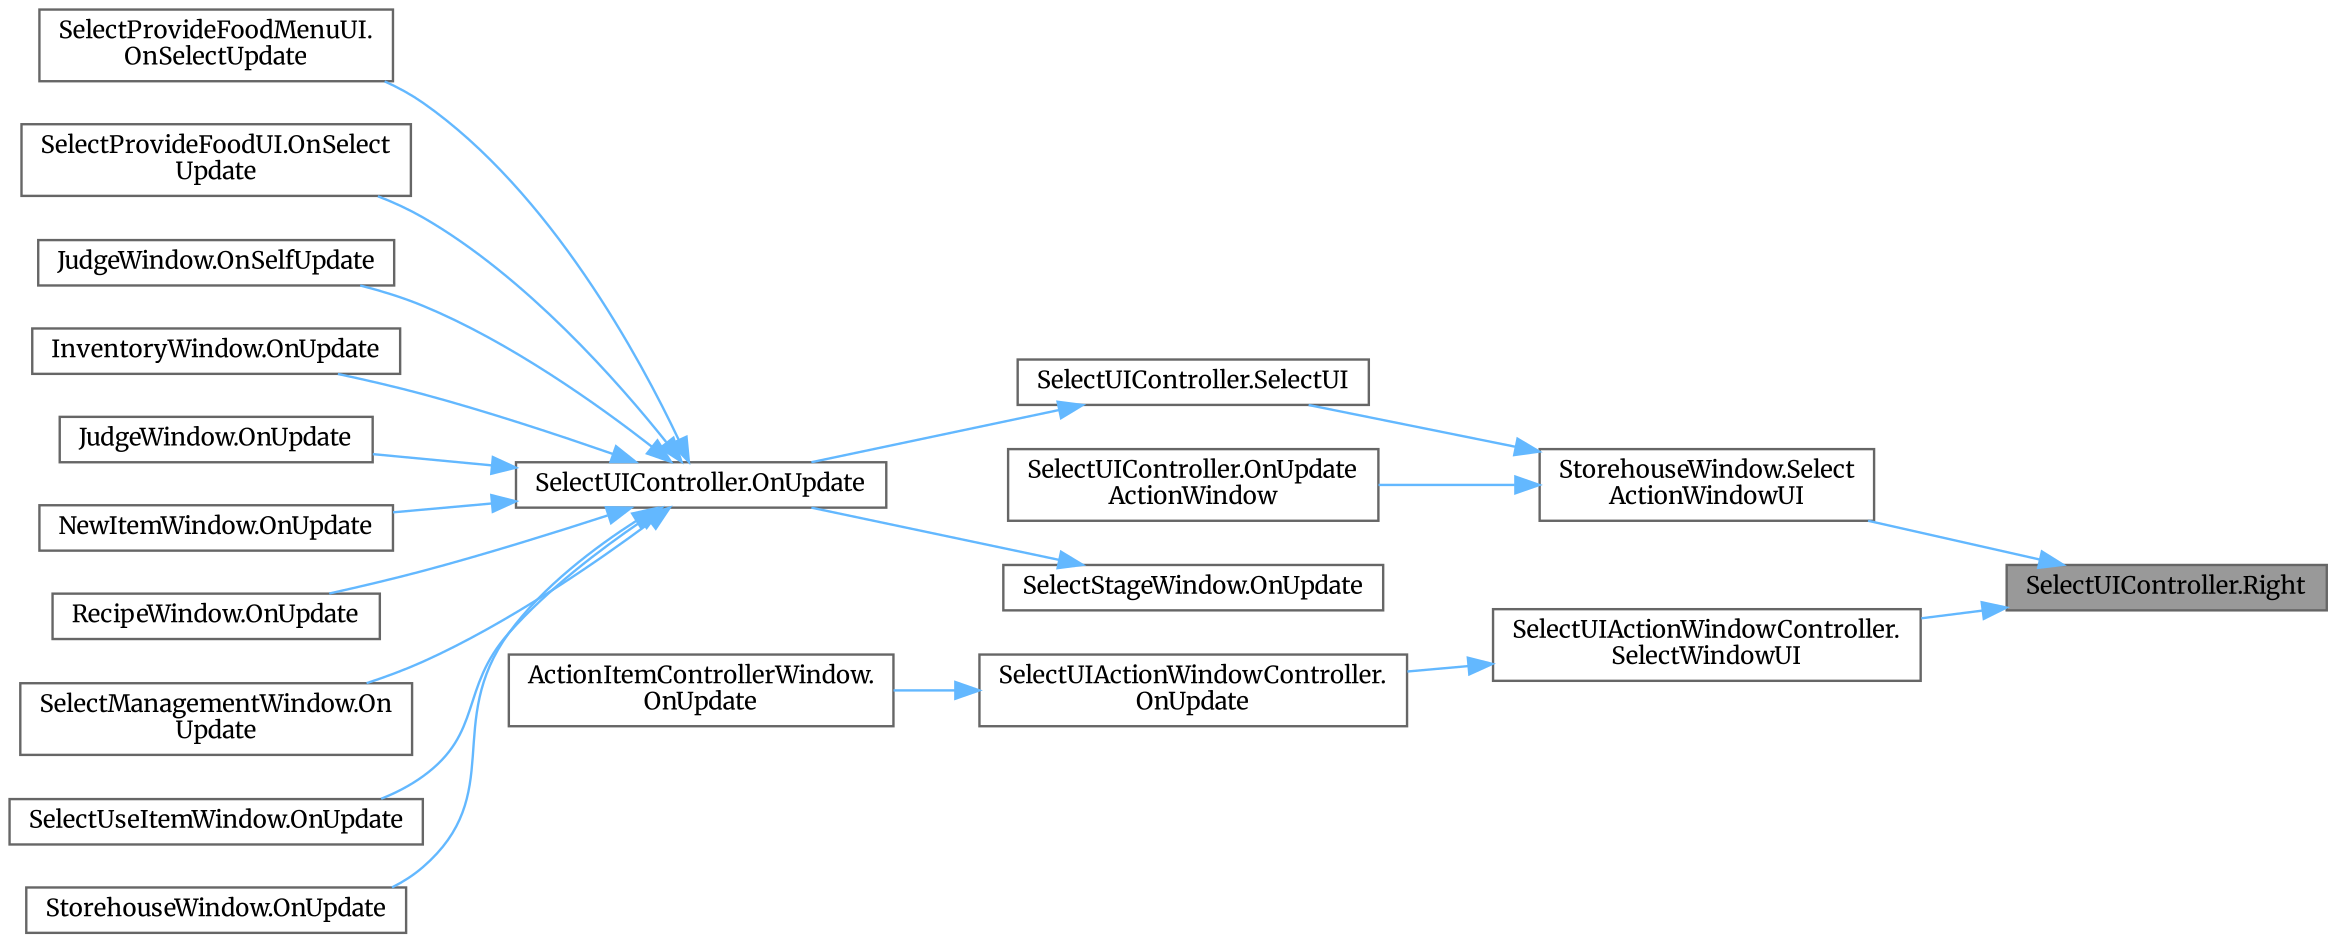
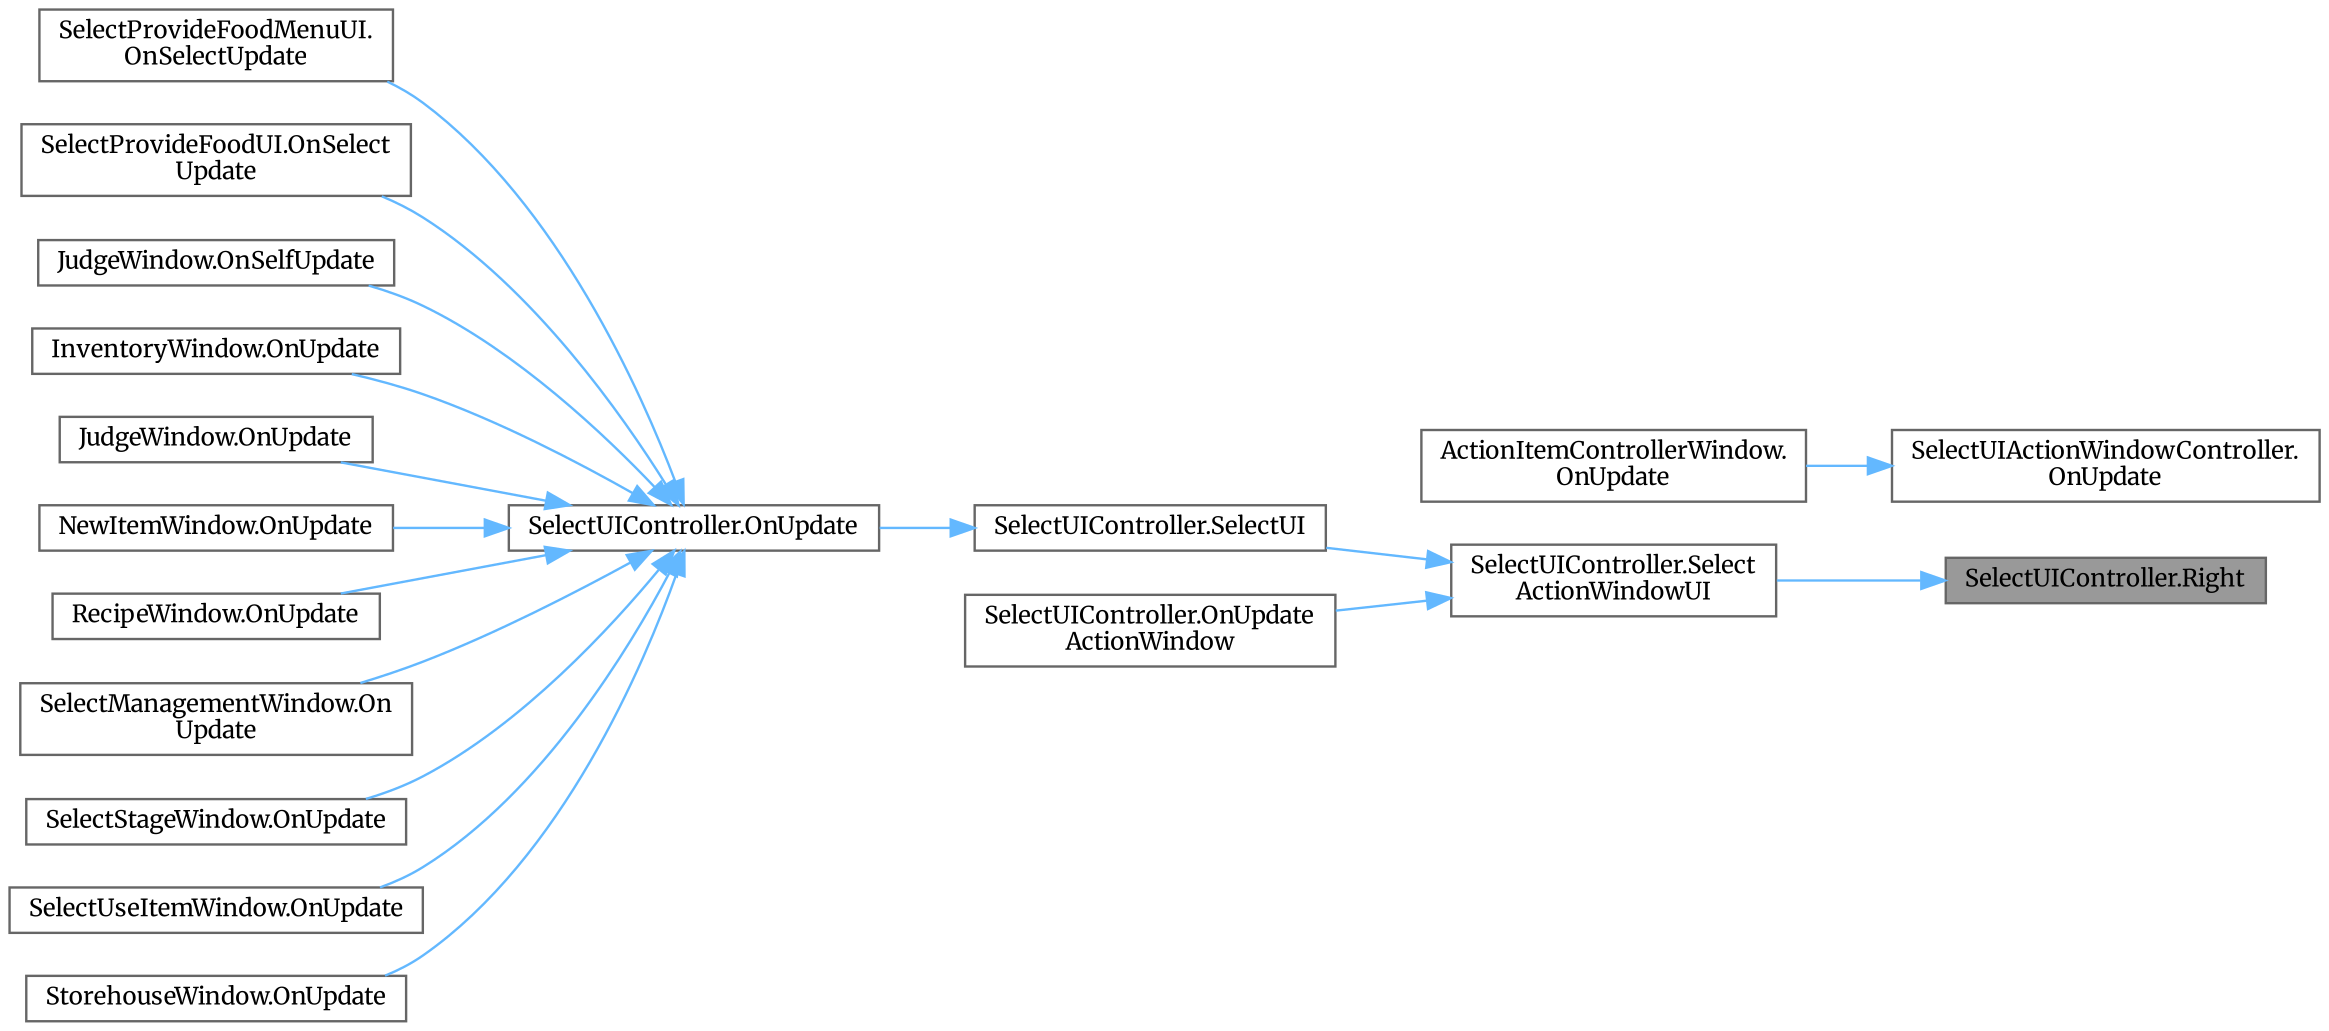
node "StorehouseWindow.Select ActionWindowUI": label "StorehouseWindow.Select ActionWindowUI" -> "SelectUIController.Select ActionWindowUI"
edge "SelectUIController.OnUpdate" -> "SelectStageWindow.OnUpdate": reversed
node "SelectUIActionWindowController. SelectWindowUI": removed
